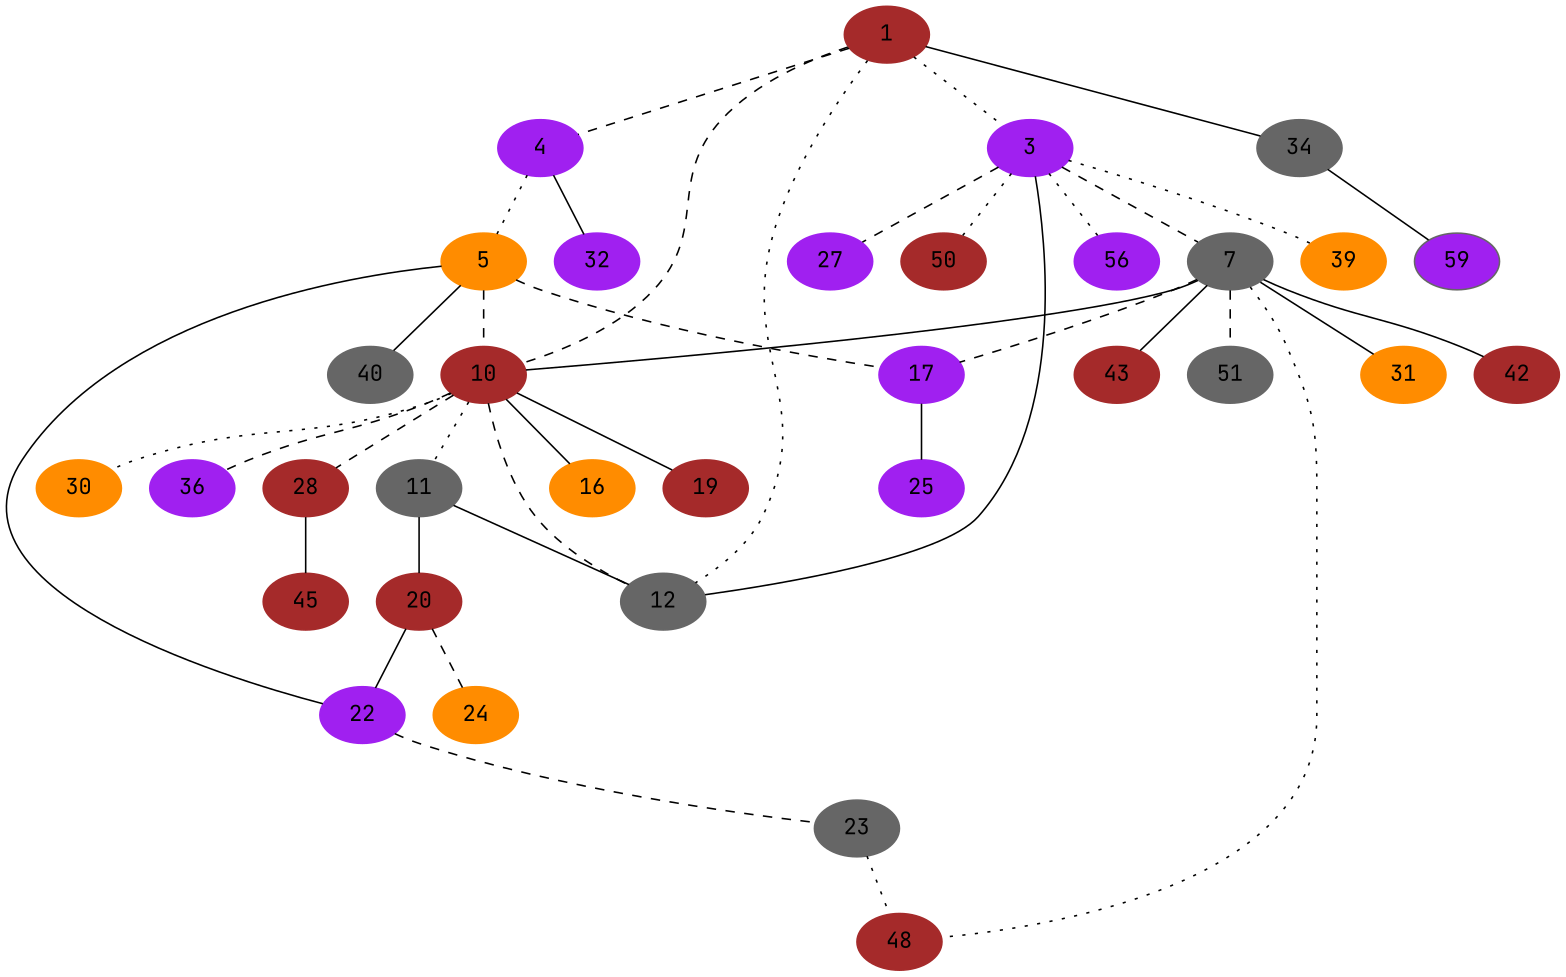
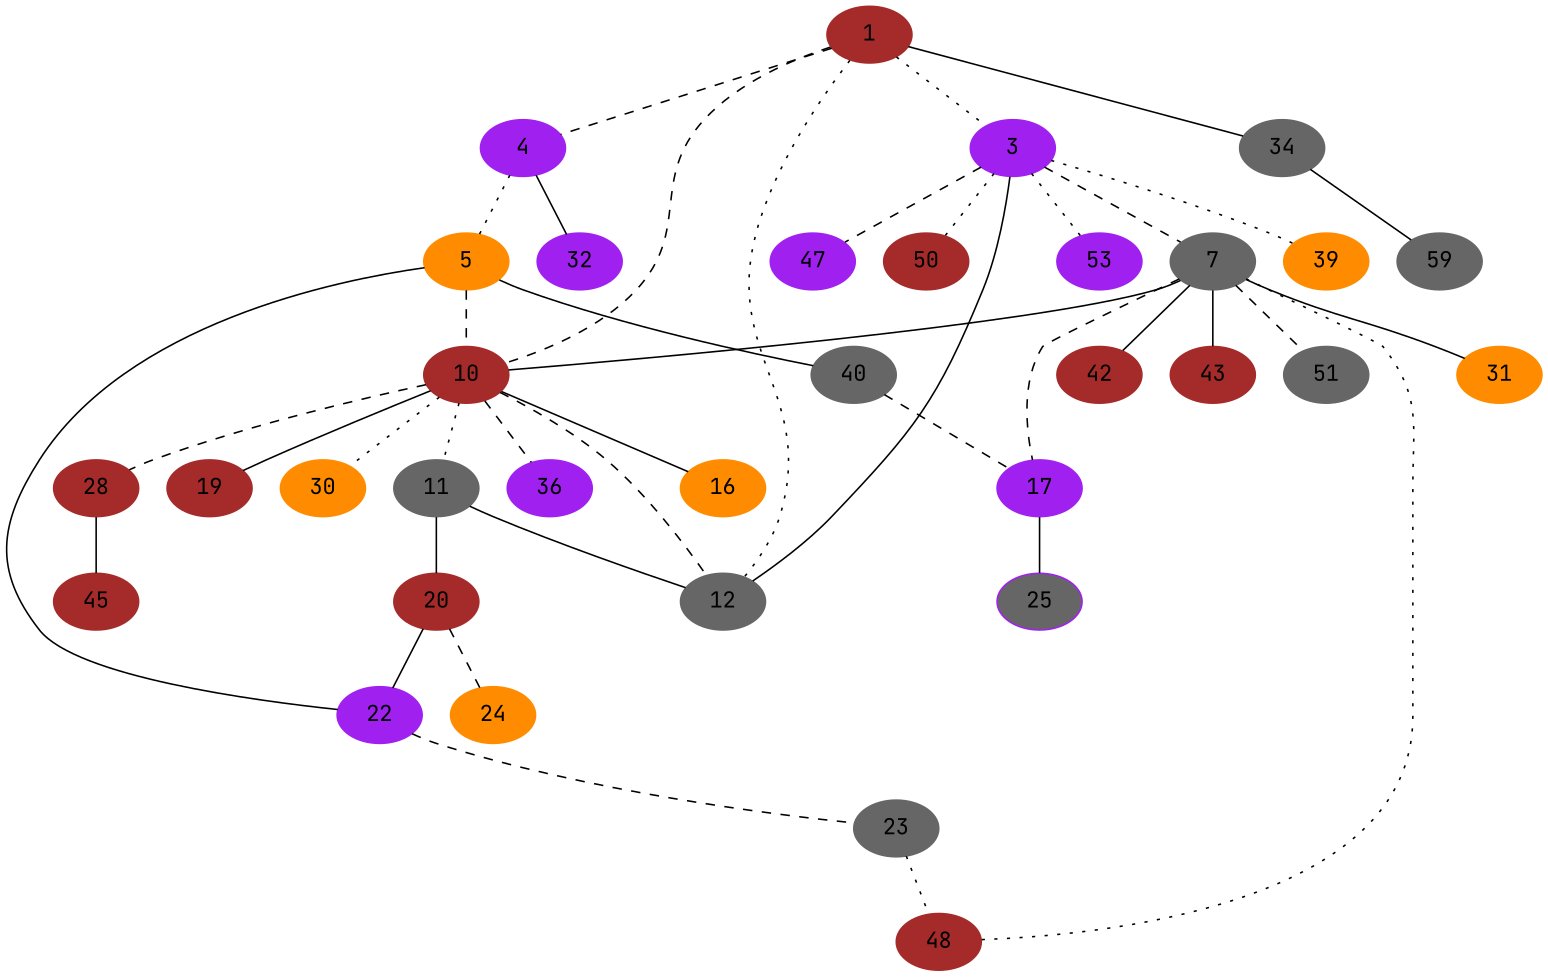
node "27": label "27" -> "47"
node "56": label "56" -> "53"
node "59": fillcolor purple -> gray40
edge "5" -- "17": now "40" -- "17"
node "25": fillcolor purple -> gray40
